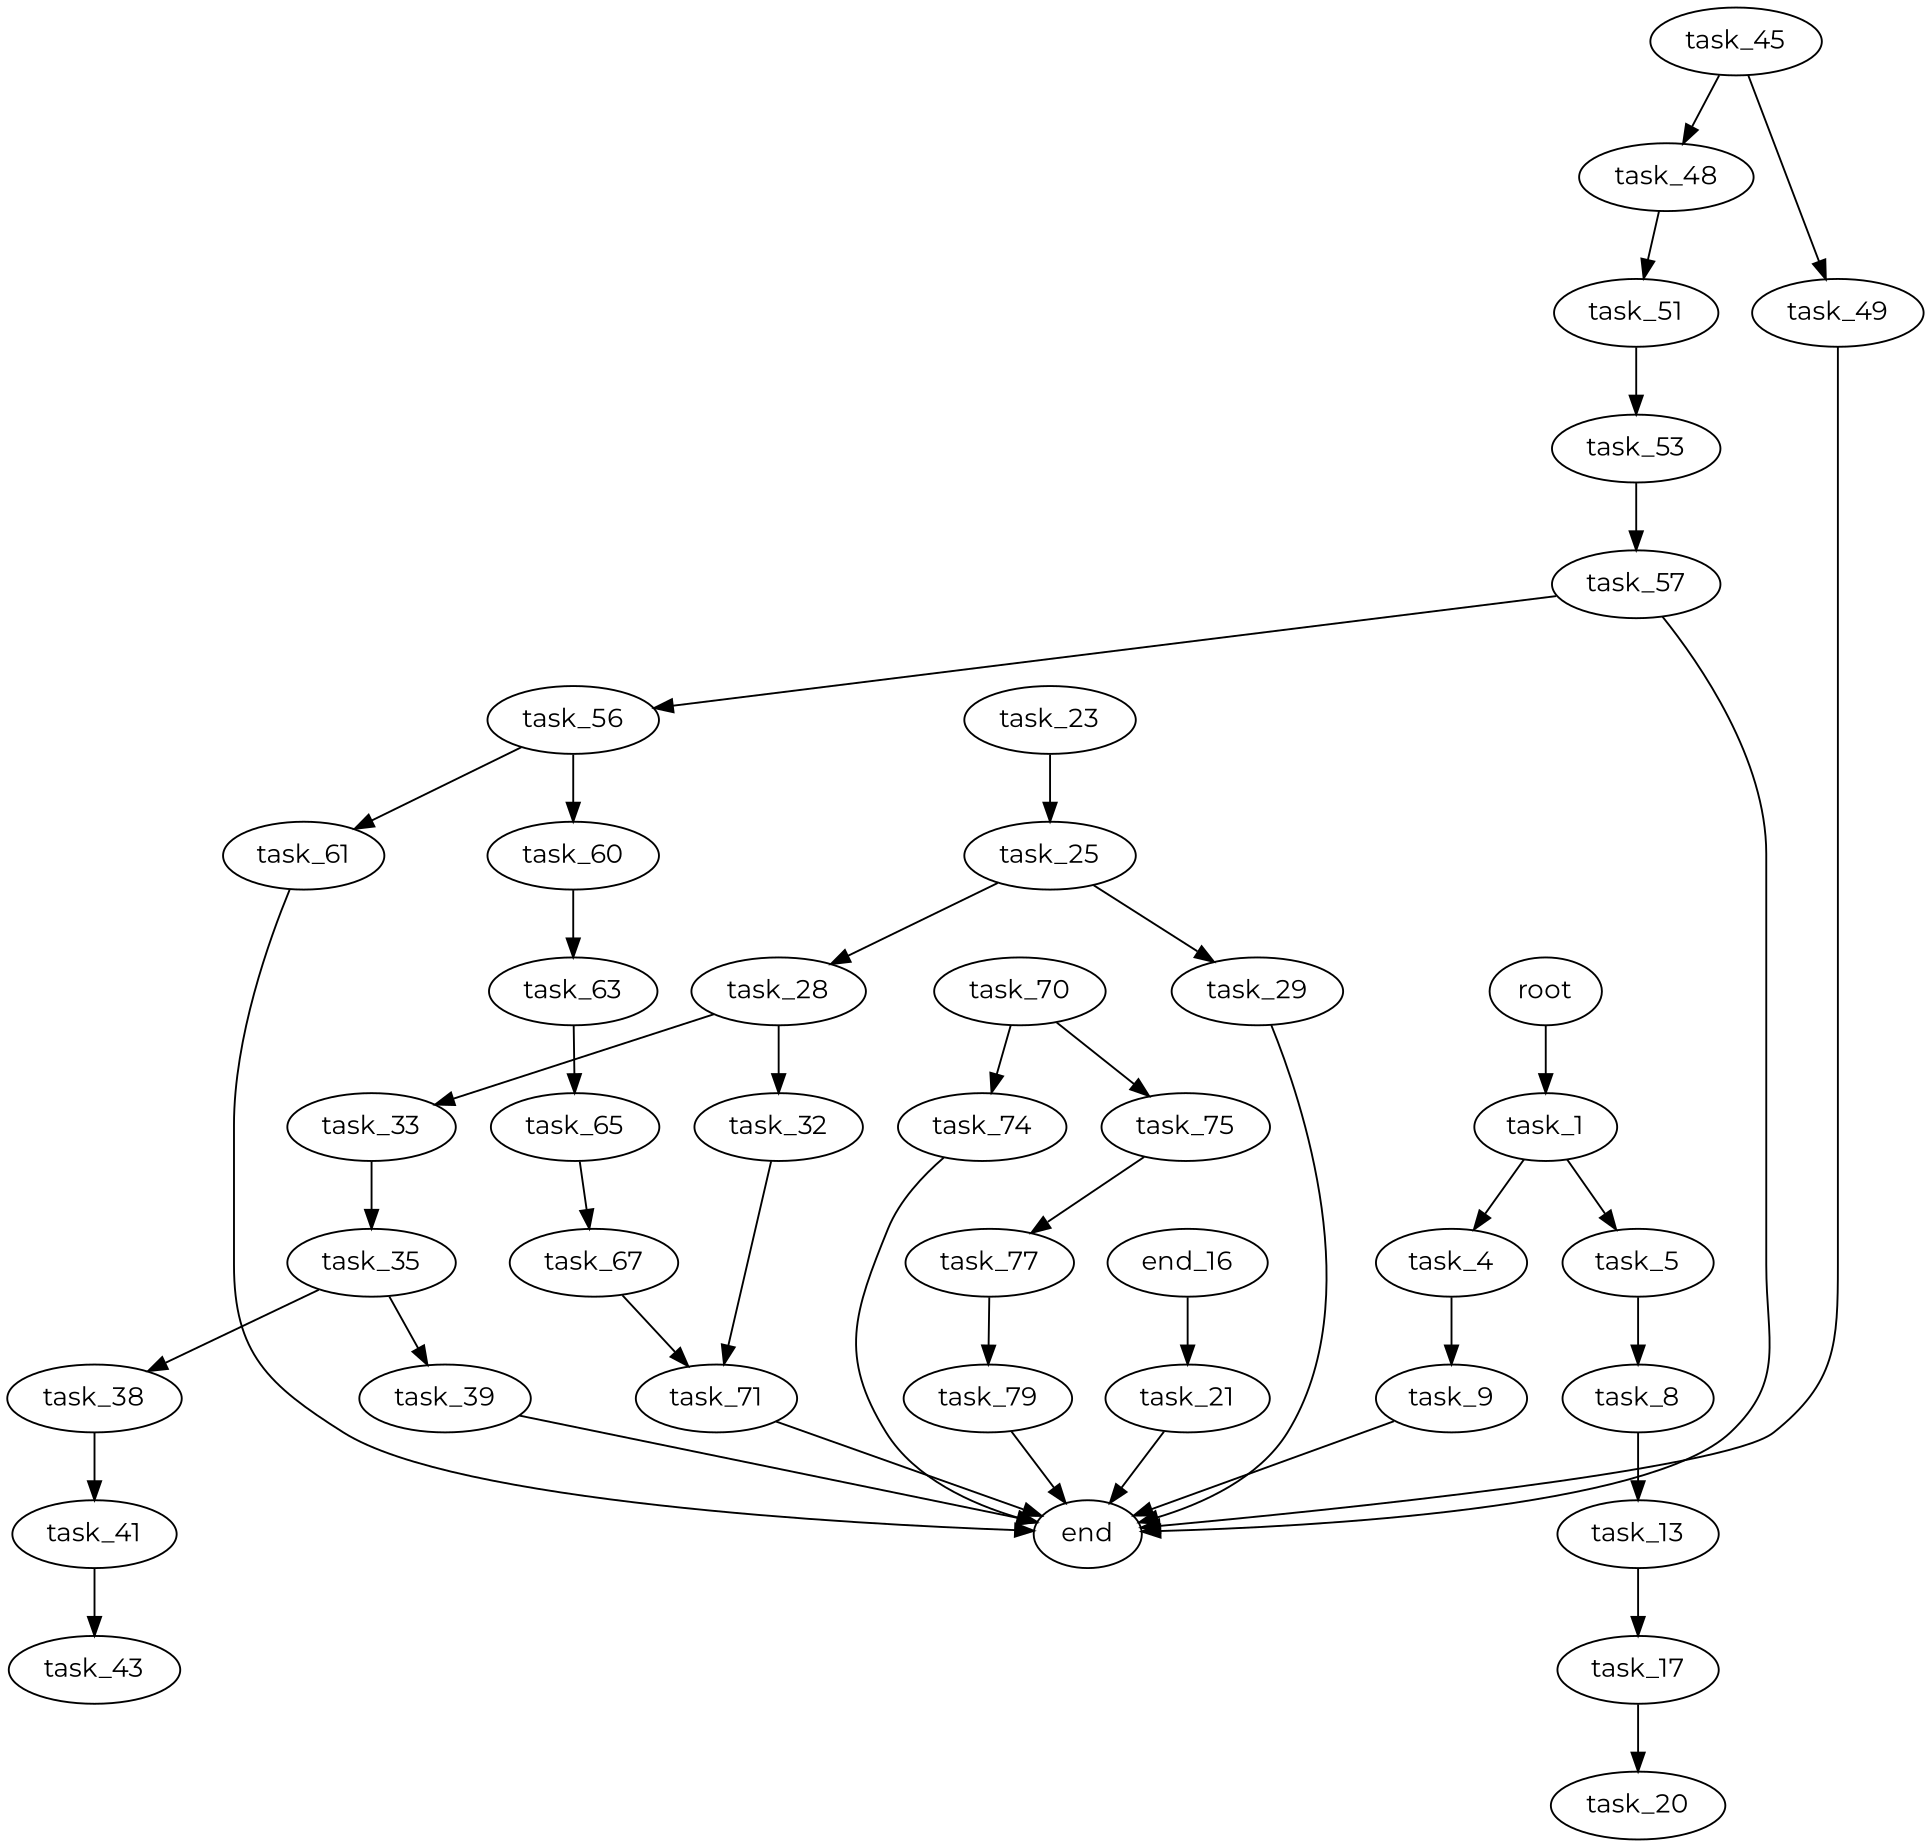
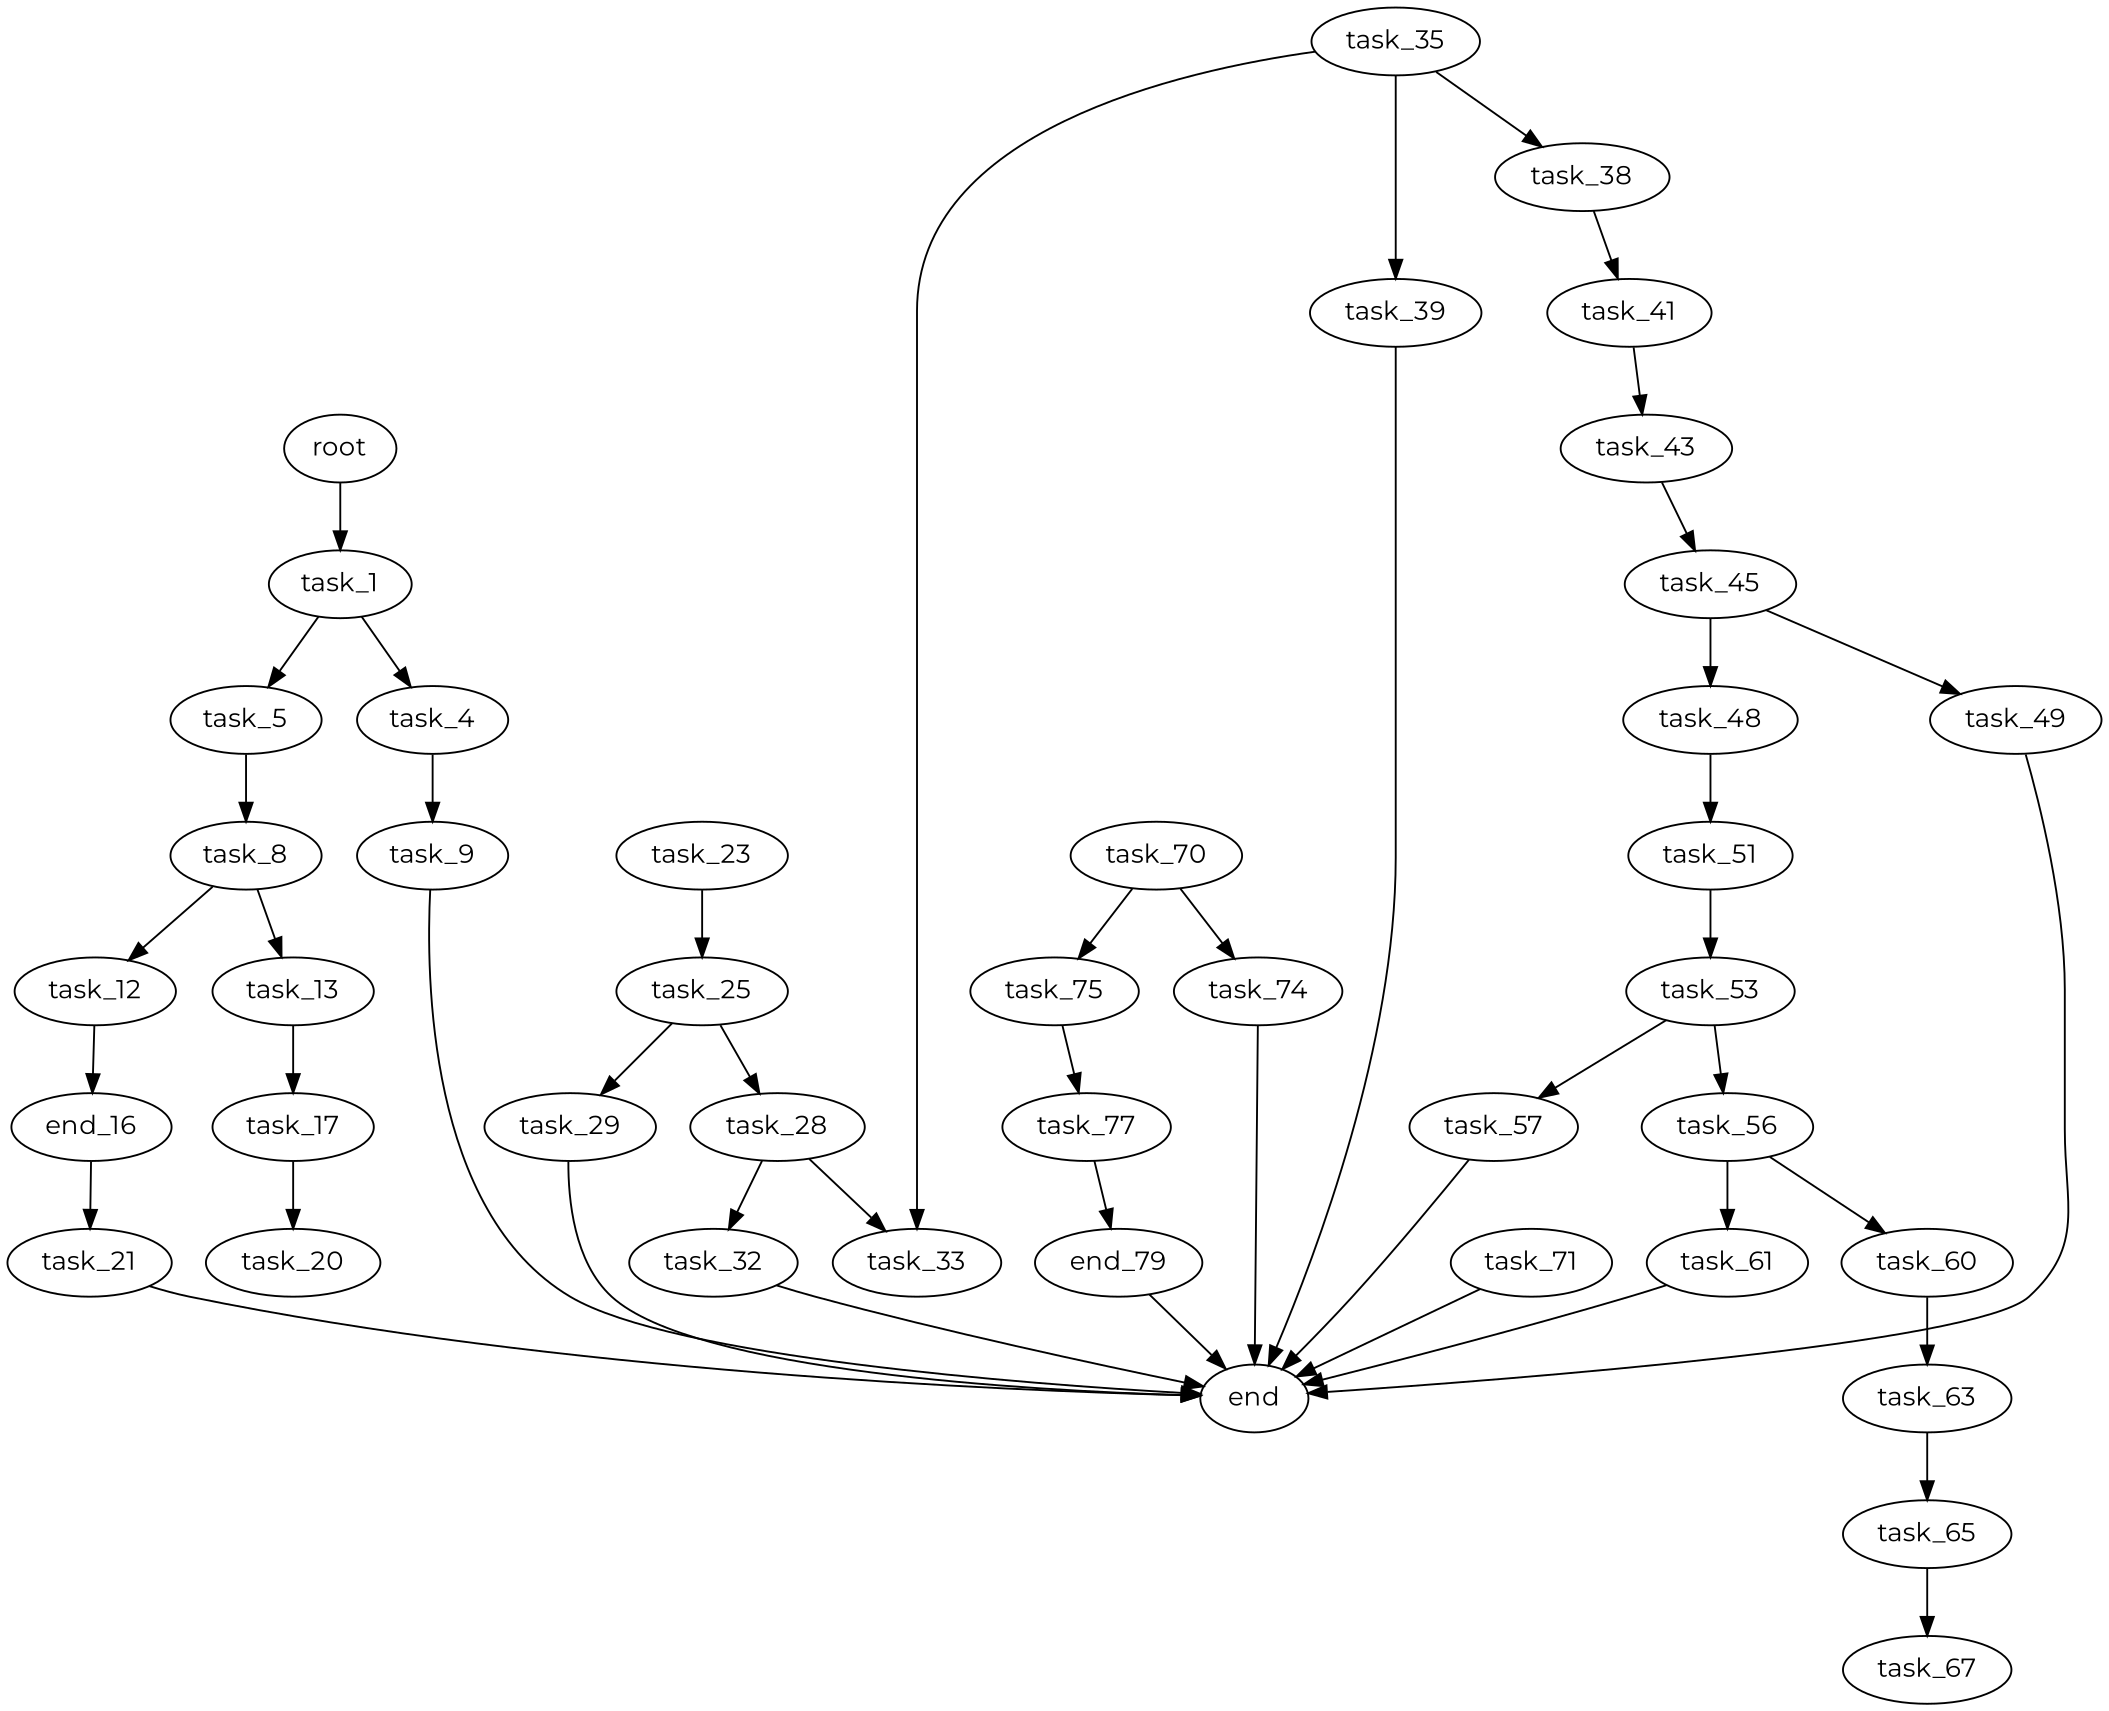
edge "task_43" -> "task_45": added
edge "task_57" -> "task_56": now "task_53" -> "task_56"
node "task_12": added
edge "task_33" -> "task_35": reversed
edge "task_32" -> "task_71": now "task_32" -> "end"
edge "task_67" -> "task_71": removed
node "task_79": label "task_79" -> "end_79"
